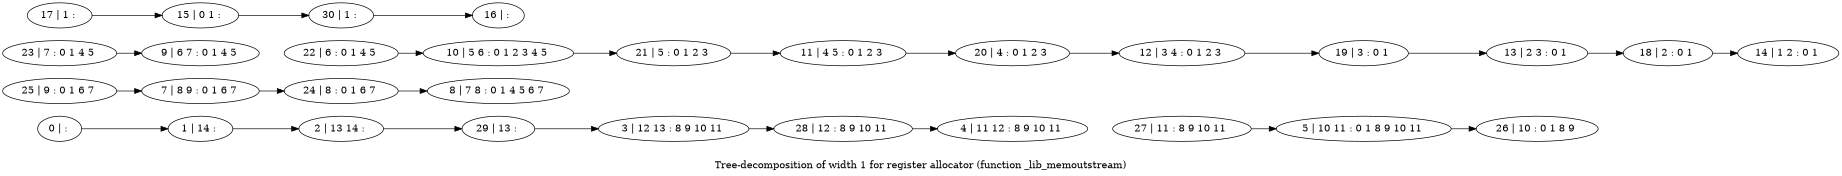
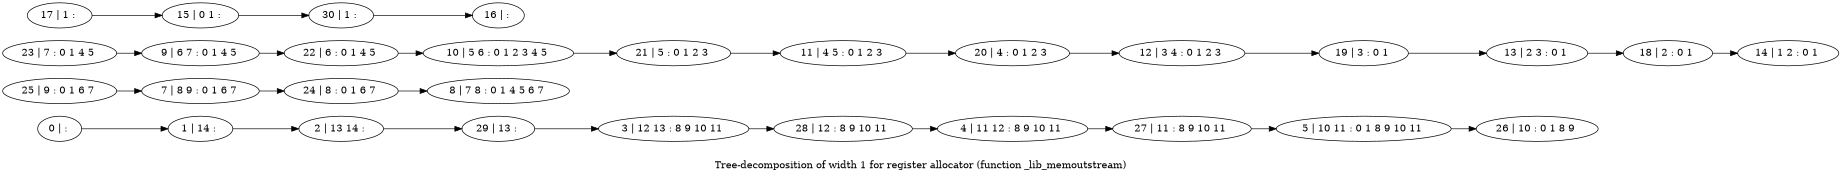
edge "9 | 6 7 : 0 1 4 5" -> "22 | 6 : 0 1 4 5": added
edge "4 | 11 12 : 8 9 10 11" -> "27 | 11 : 8 9 10 11": added
